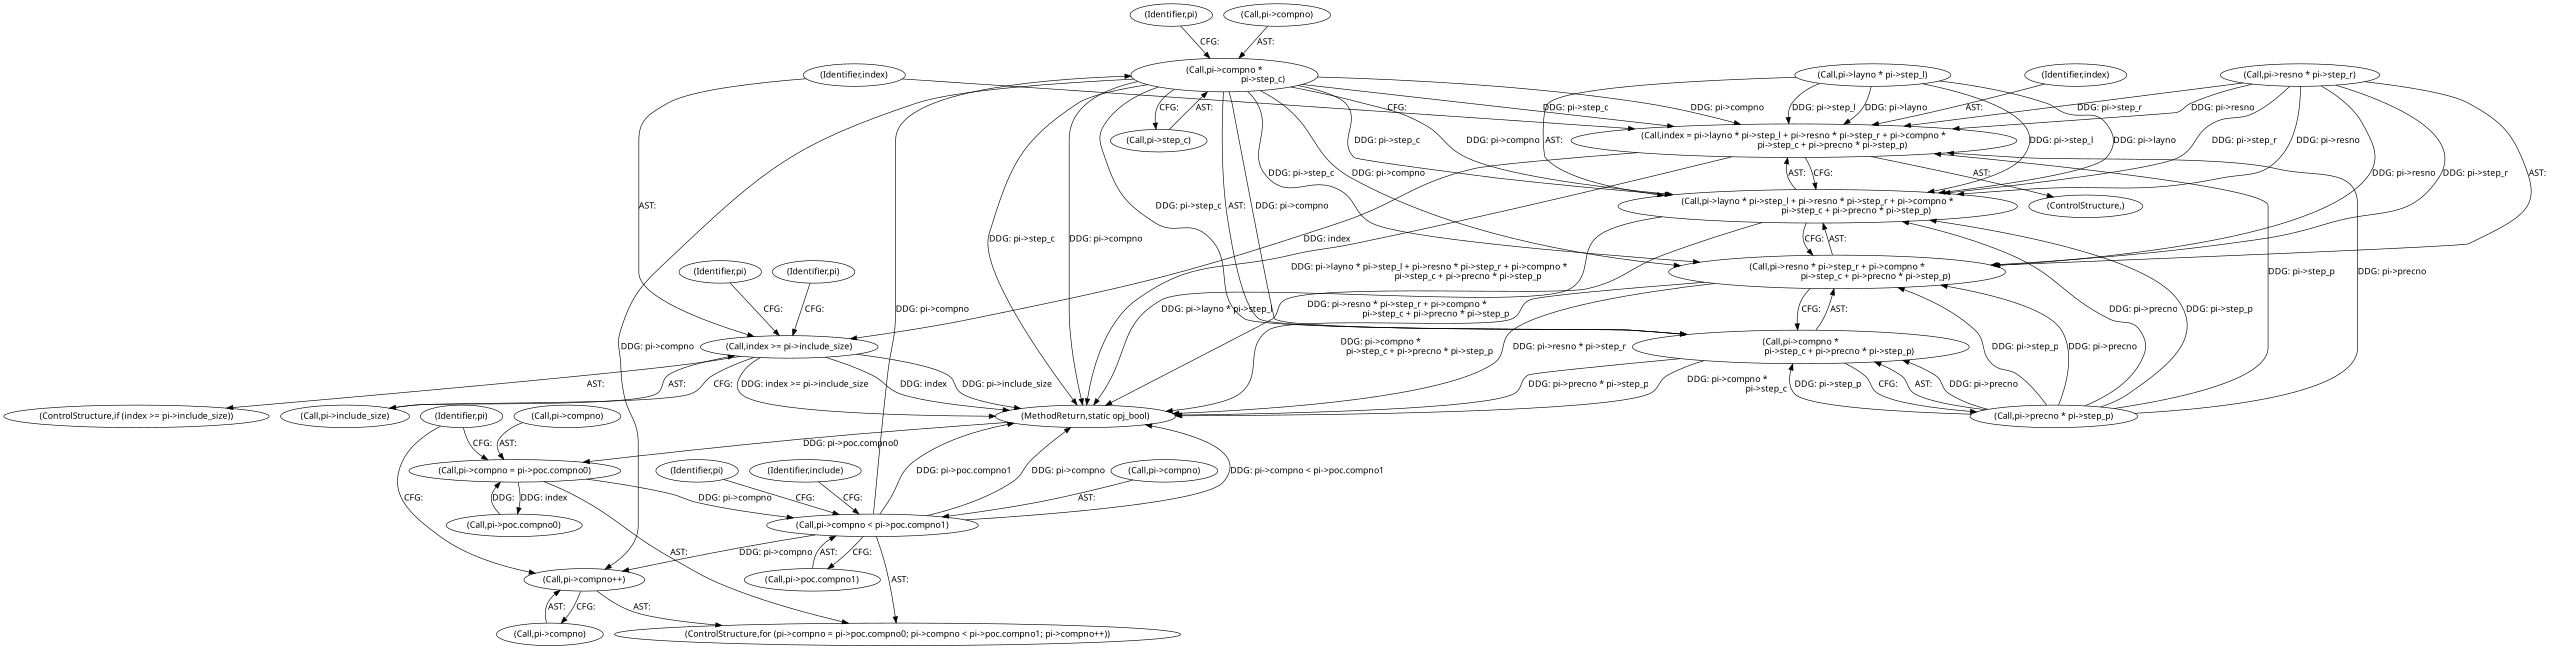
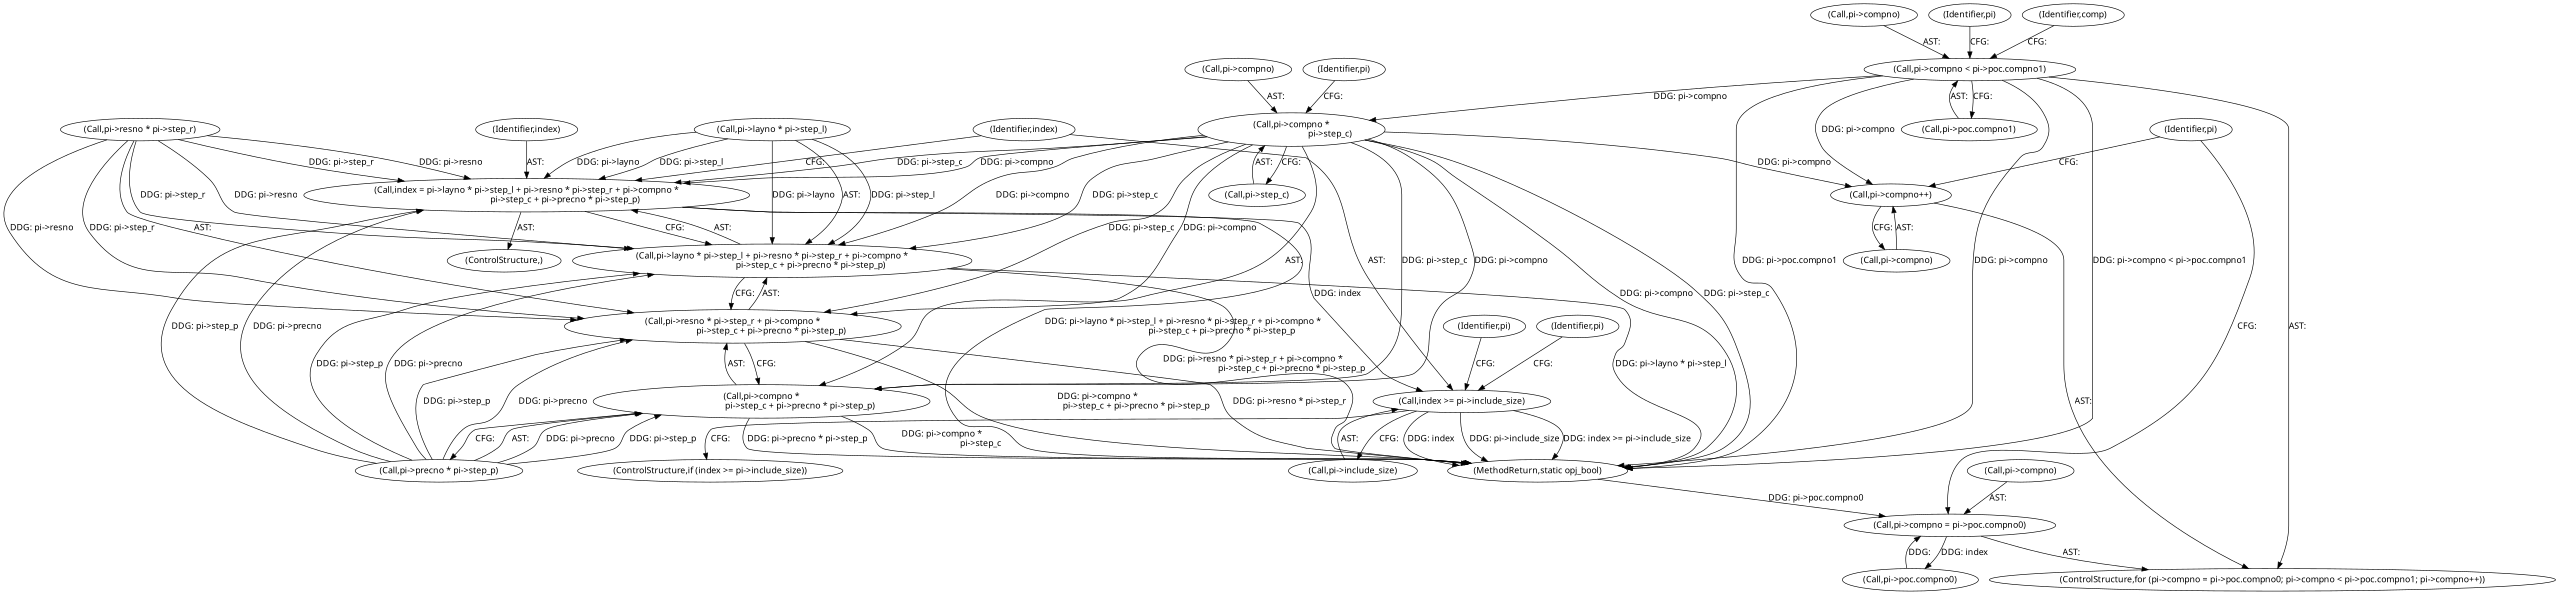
edge "(Call,index >= pi->include_size)" -> "(ControlStructure,if (index >= pi->include_size))": label "AST: " -> "CFG: "
node "(Identifier,include)": label "(Identifier,include)" -> "(Identifier,comp)"
edge "(Call,pi->compno = pi->poc.compno0)" -> "(Call,pi->compno < pi->poc.compno1)": removed, label "DDG: pi->compno"
